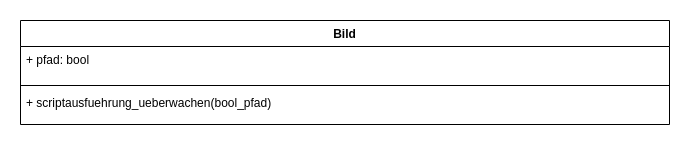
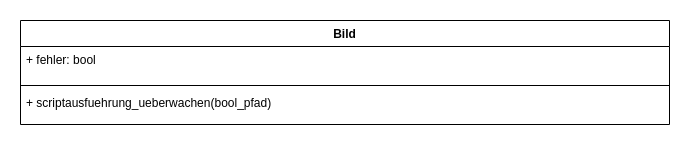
node "+ pfad: bool": label "+ pfad: bool" -> "+ fehler: bool"
